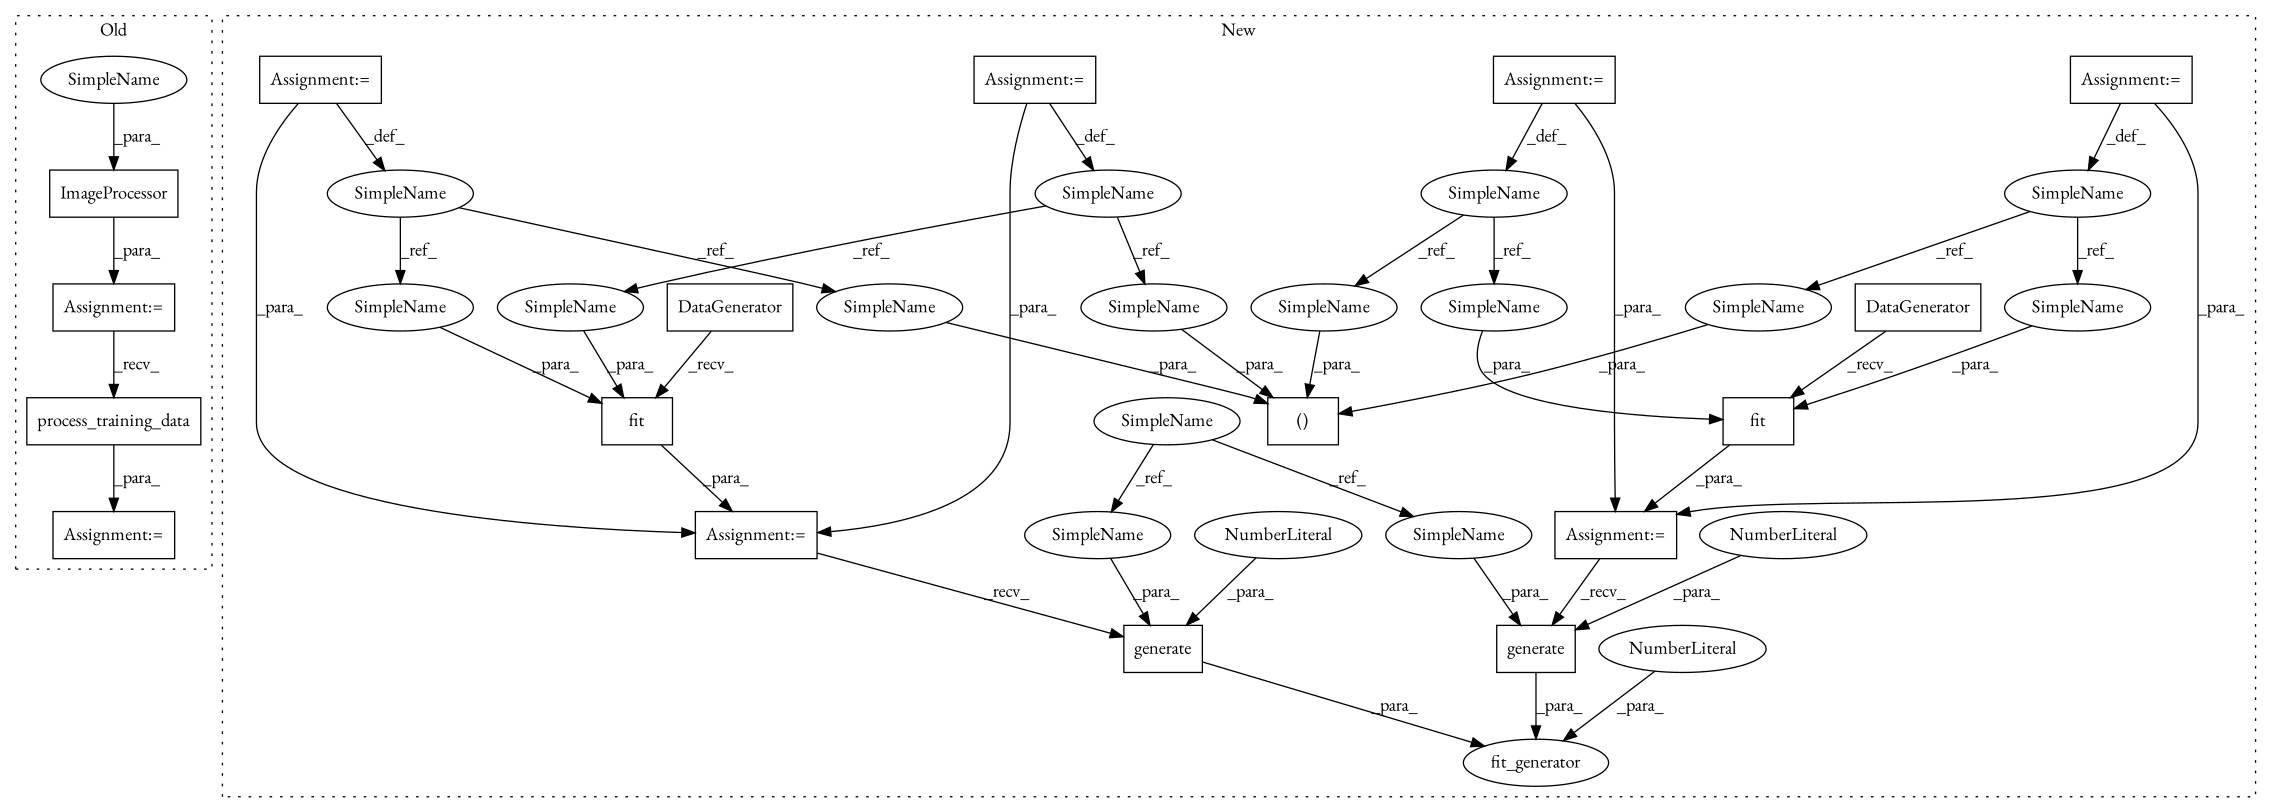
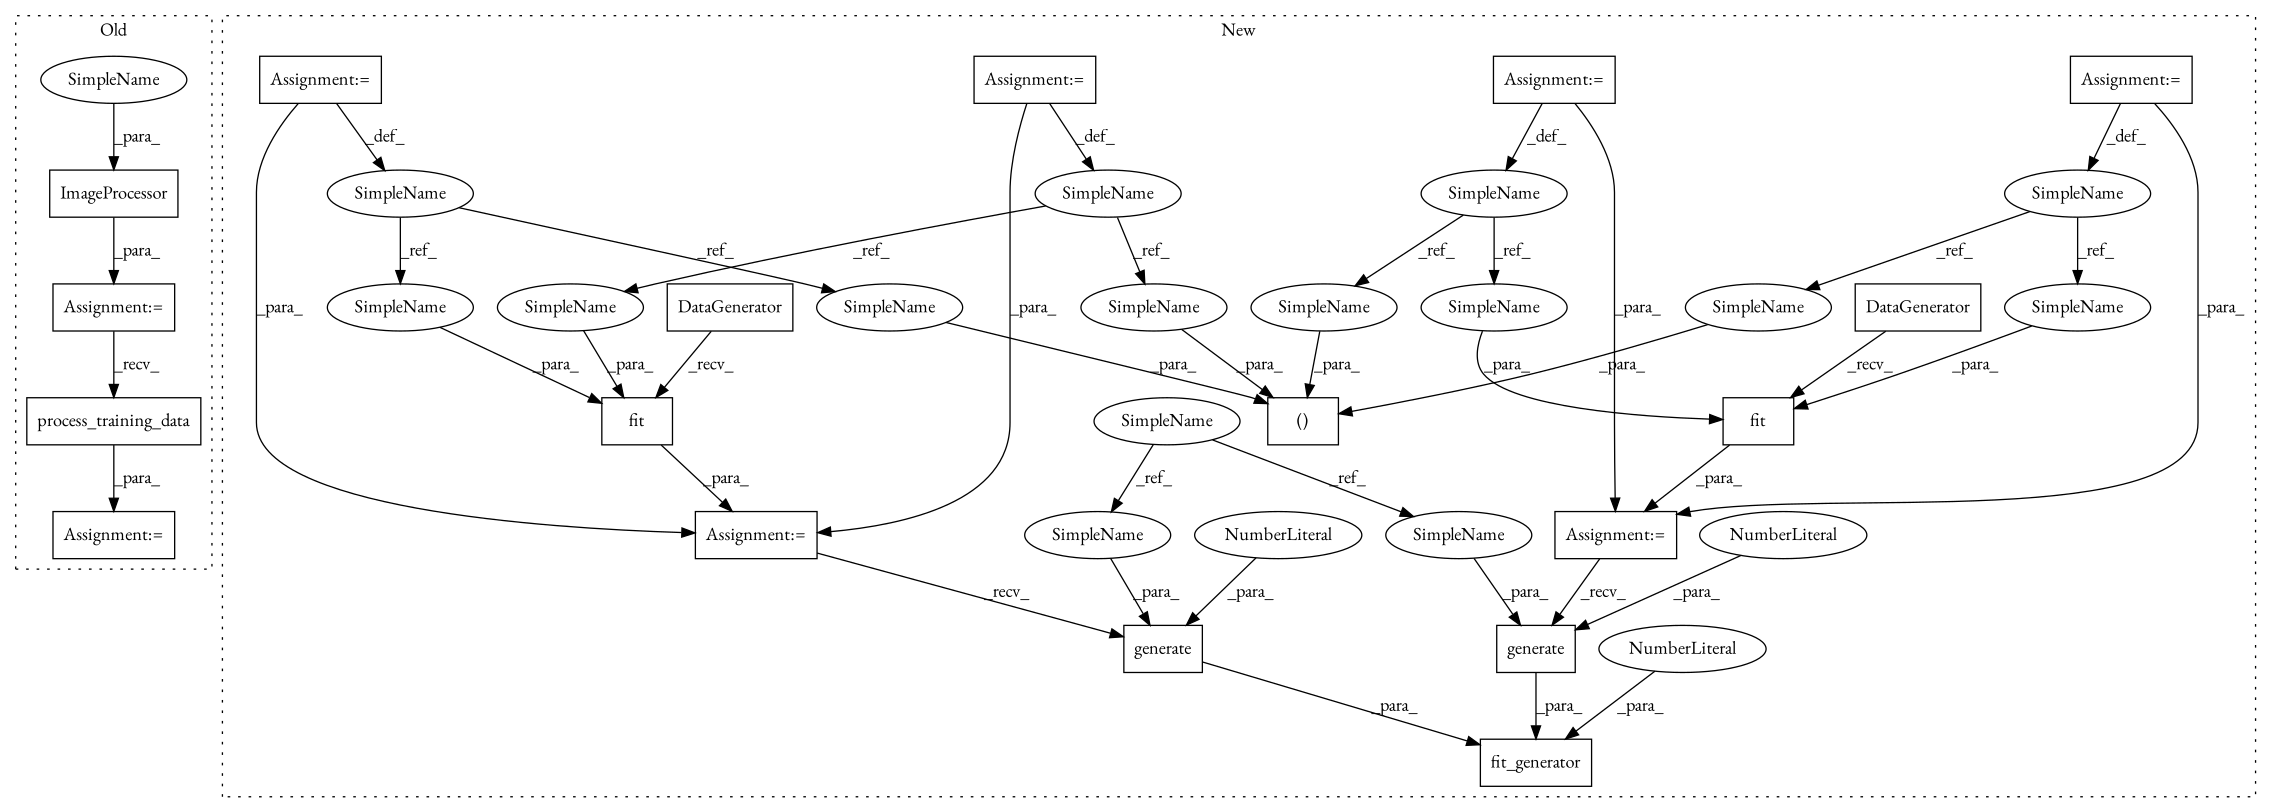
node "fit_generator": shape ellipse -> box
